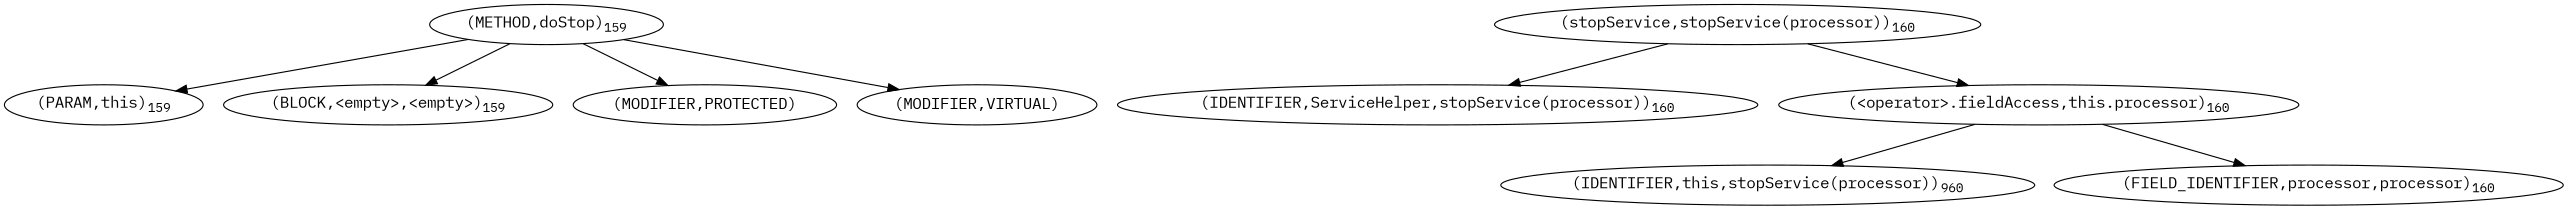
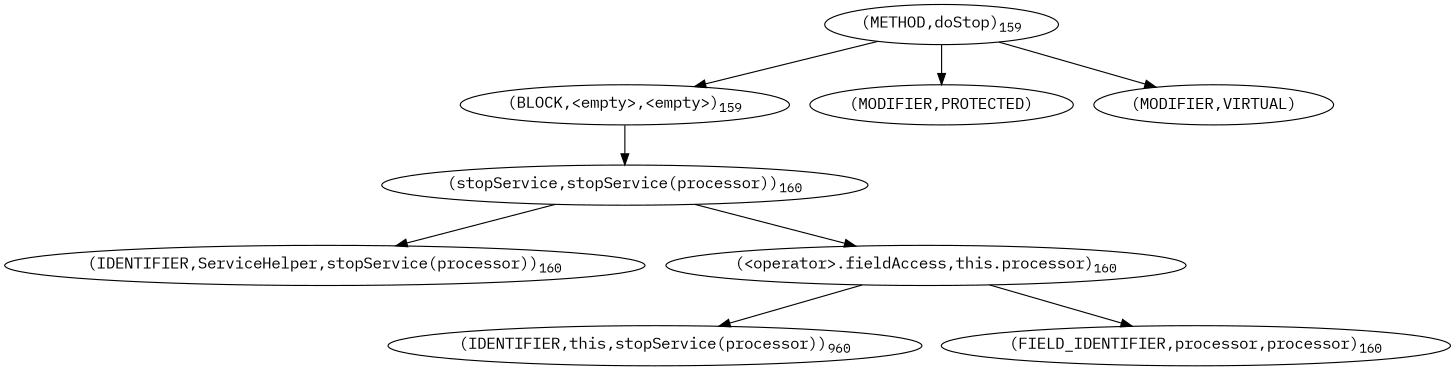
node "(PARAM,this)": removed
edge "(BLOCK,<empty>,<empty>)" -> "(stopService,stopService(processor))": added
